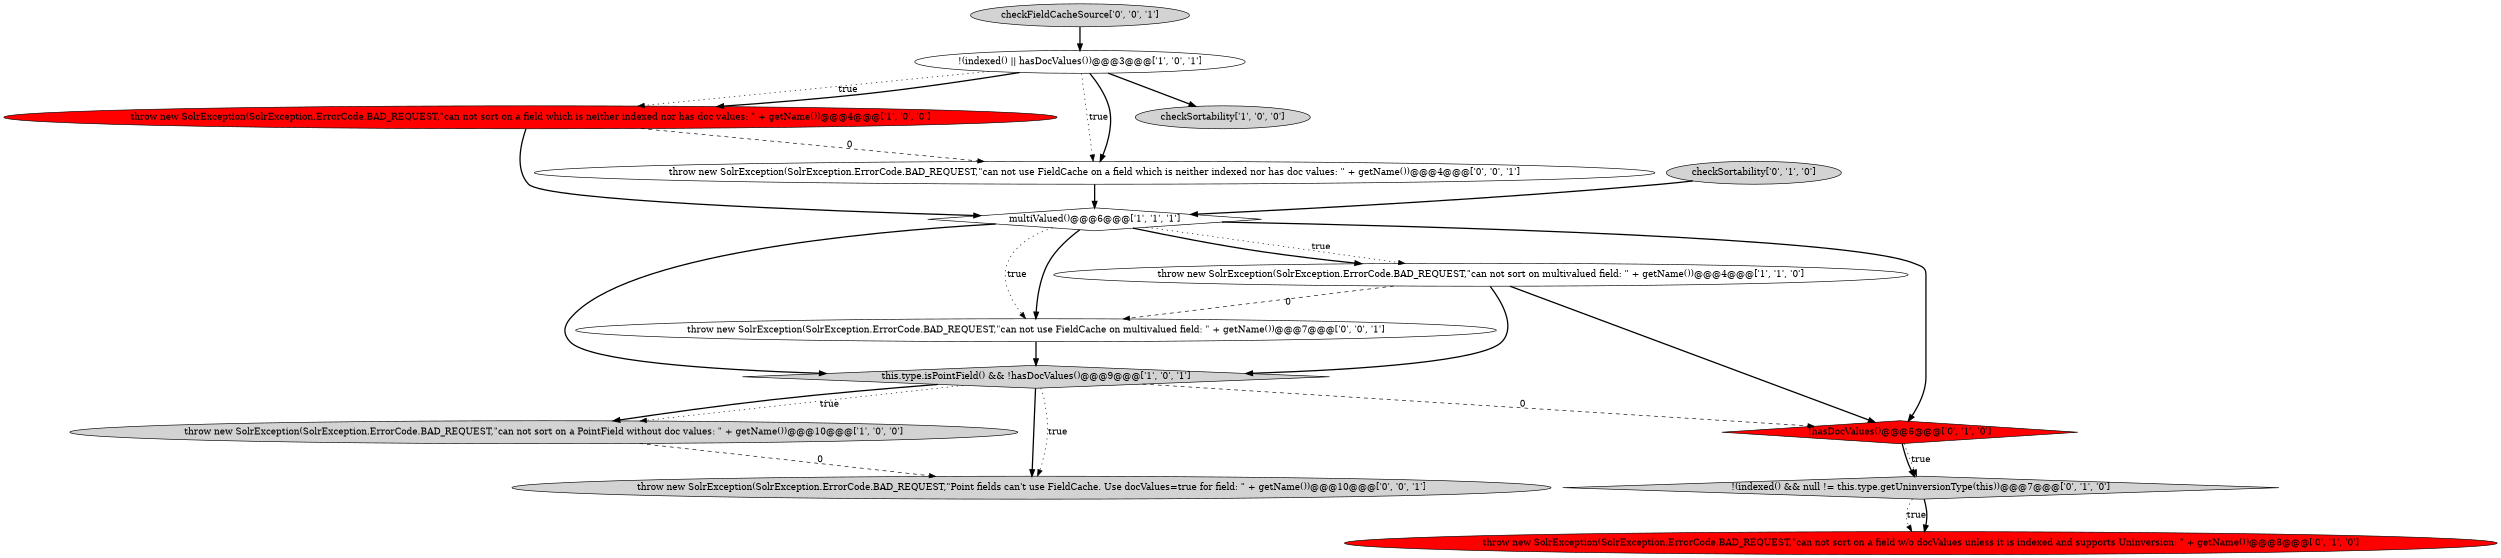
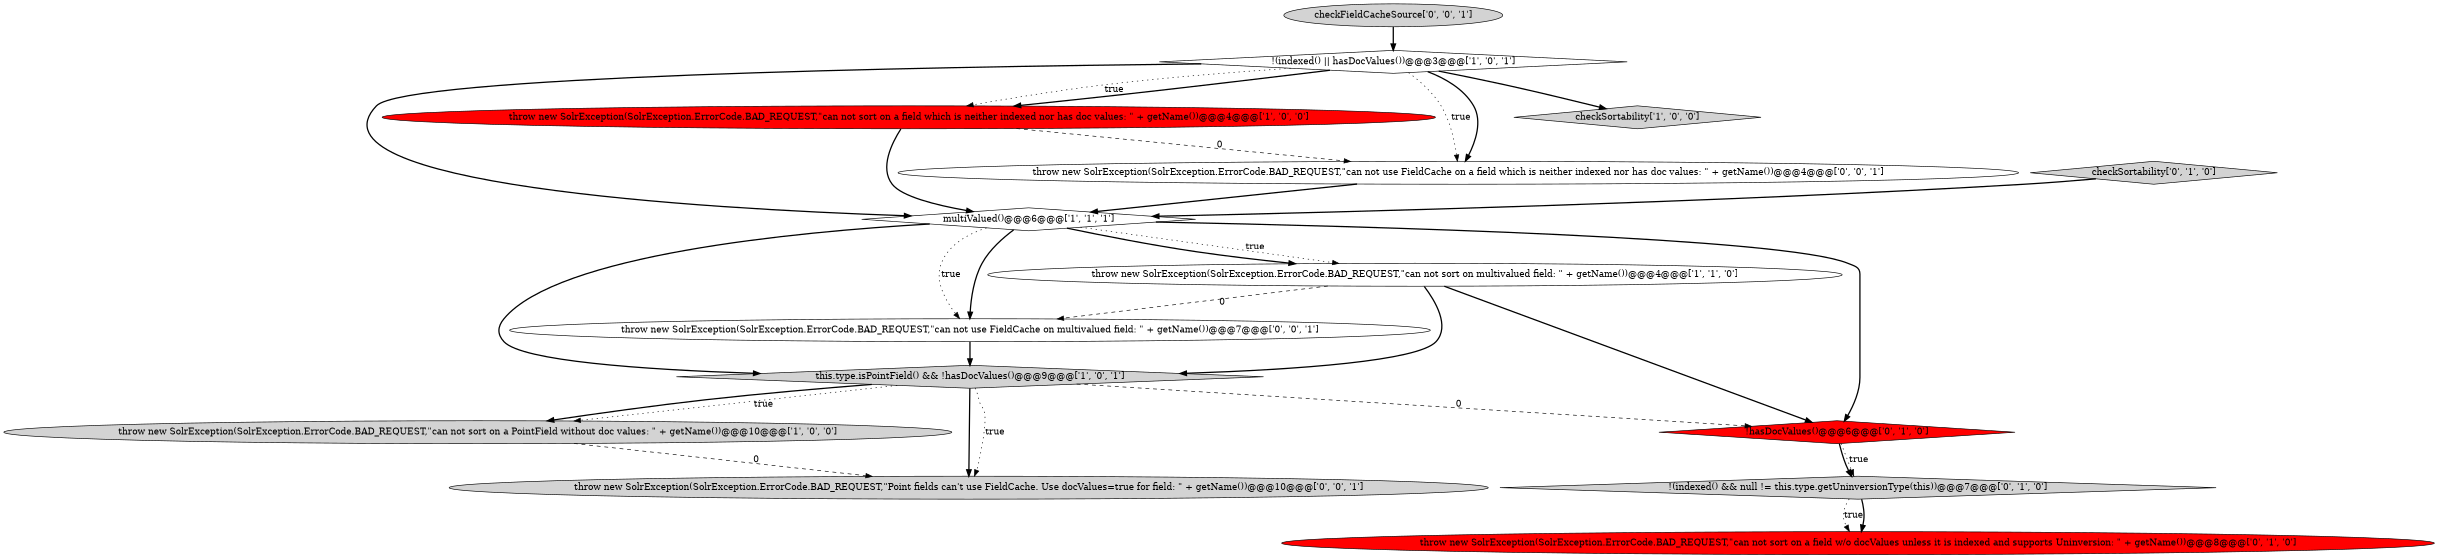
node "!(indexed() || hasDocValues())@@@3@@@['1', '0', '1']": shape ellipse -> diamond
edge "!(indexed() || hasDocValues())@@@3@@@['1', '0', '1']" -> "multiValued()@@@6@@@['1', '1', '1']": added
node "checkSortability['1', '0', '0']": shape ellipse -> diamond
node "checkSortability['0', '1', '0']": shape ellipse -> diamond
